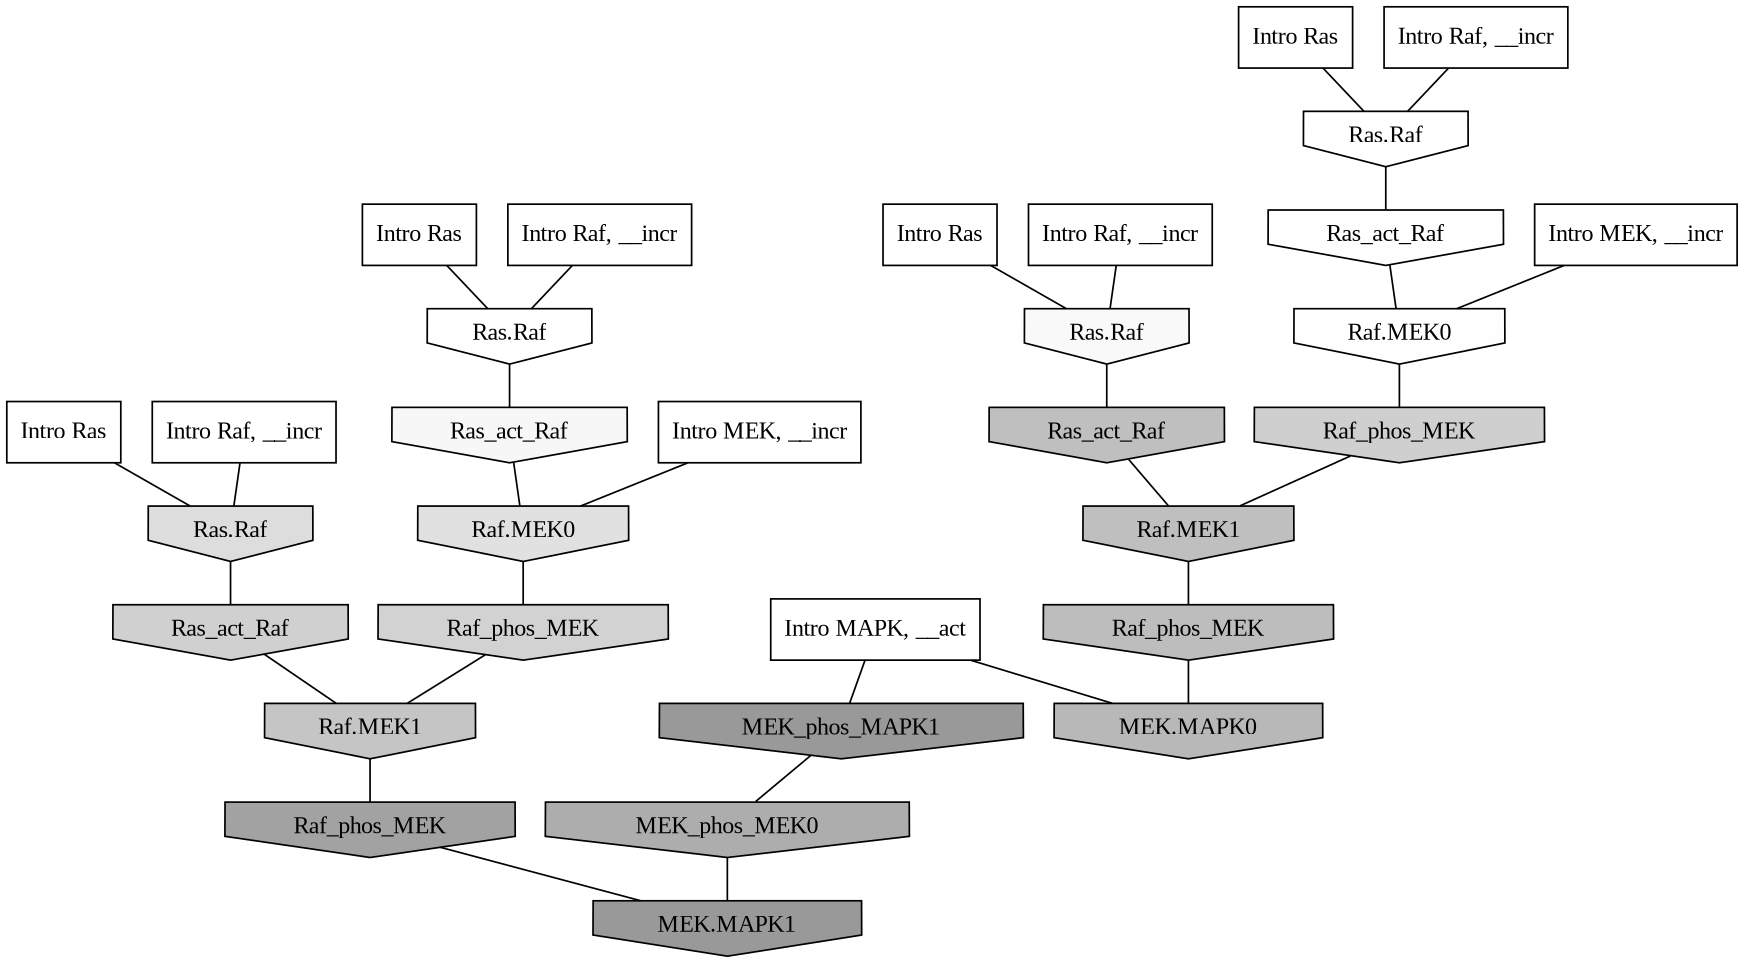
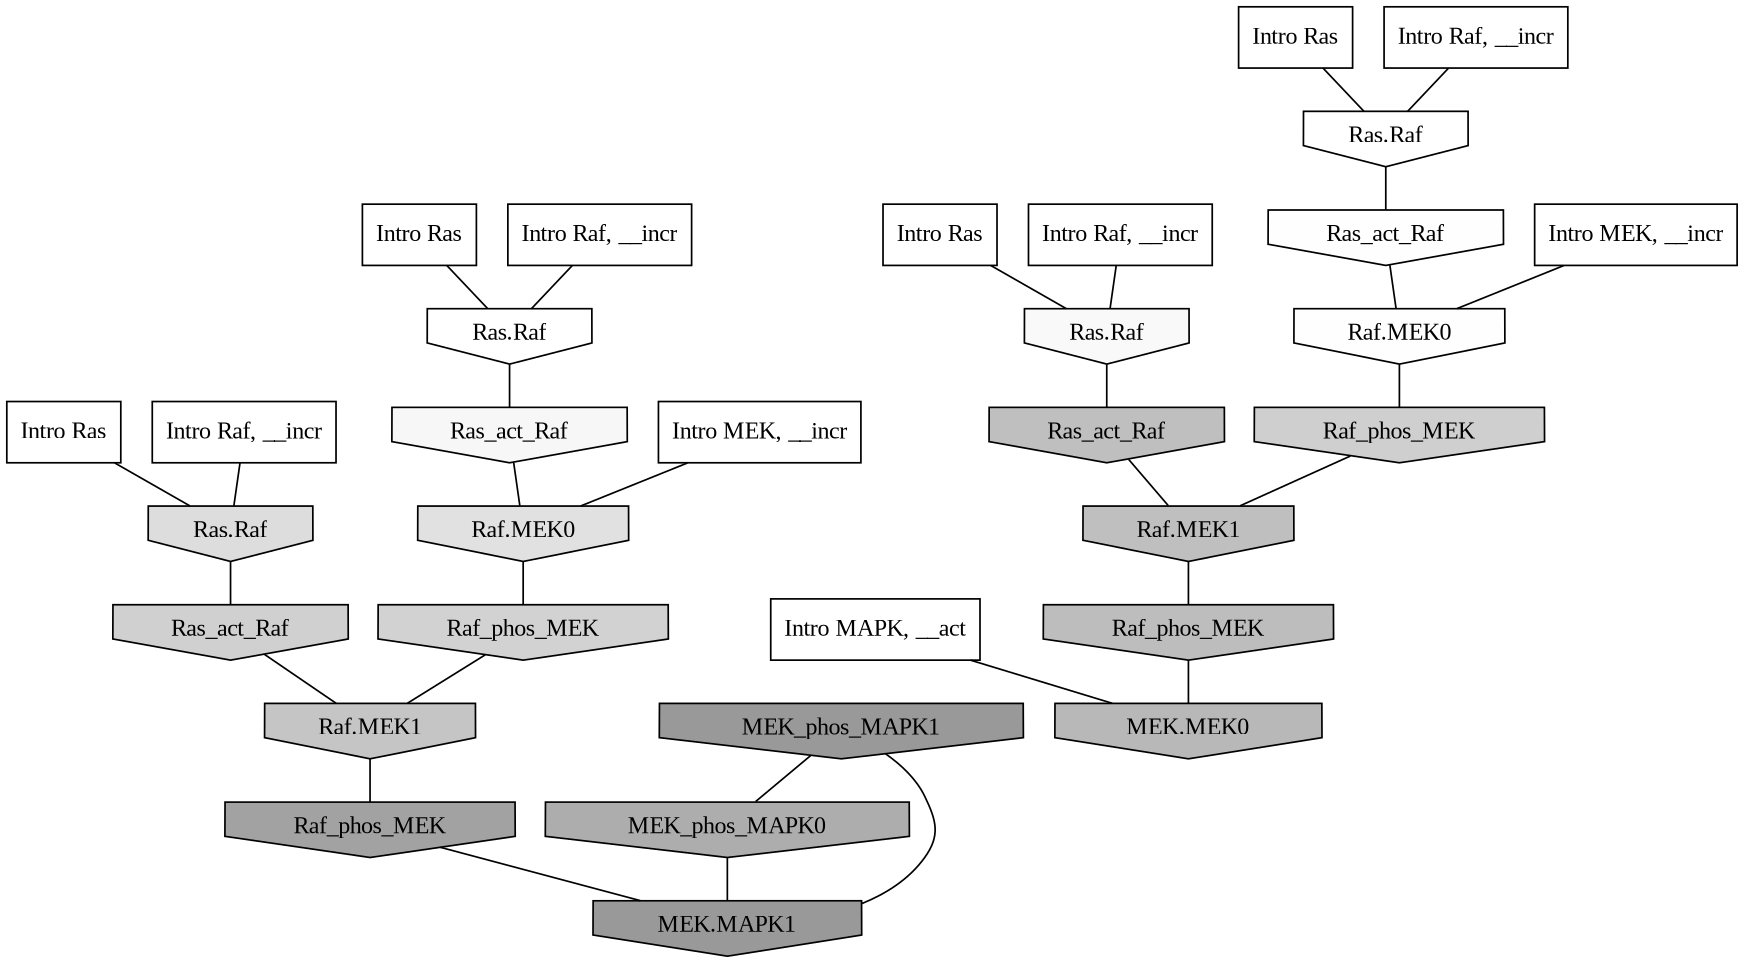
edge "Intro MAPK, __act" -- "MEK_phos_MAPK1": now "MEK.MAPK1" -- "MEK_phos_MAPK1"
node "MEK.MAPK0": label "MEK.MAPK0" -> "MEK.MEK0"
node "MEK_phos_MEK0": label "MEK_phos_MEK0" -> "MEK_phos_MAPK0"
